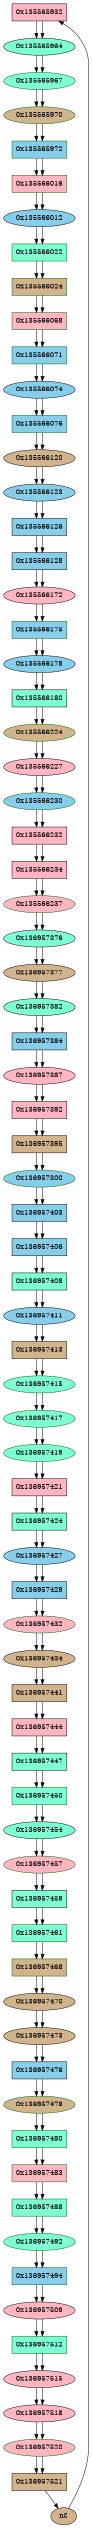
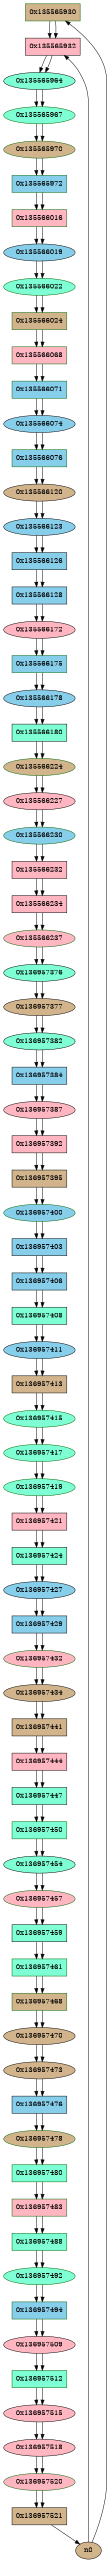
node "0x135565930": added
node "0x135566012": label "0x135566012" -> "0x135566019"
node "0x135566022": shape box -> ellipse
node "0x136957300": label "0x136957300" -> "0x136957400"
